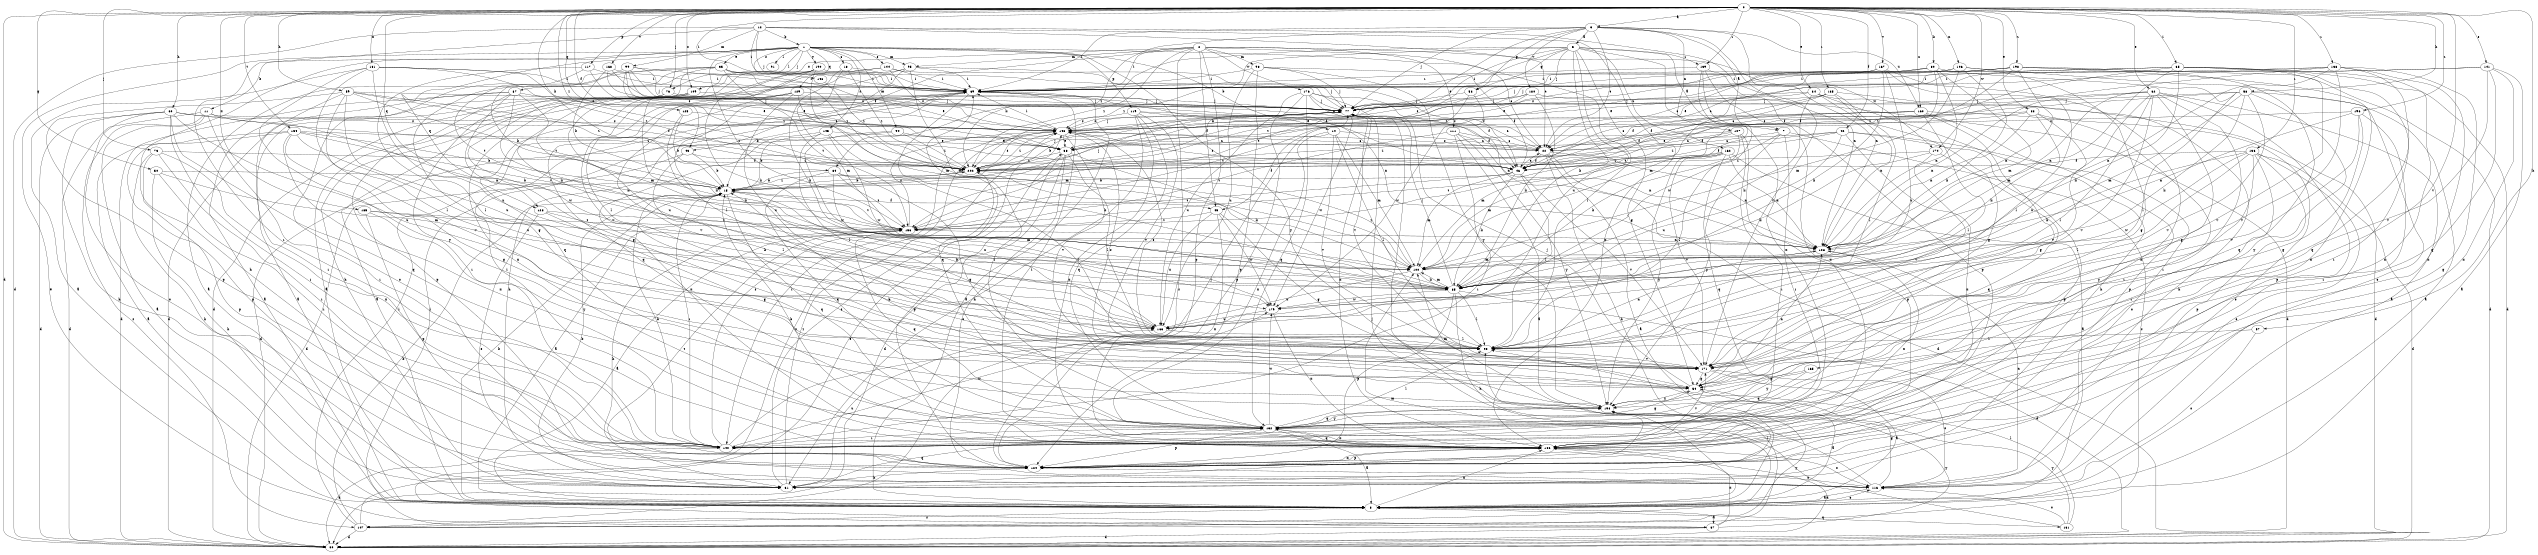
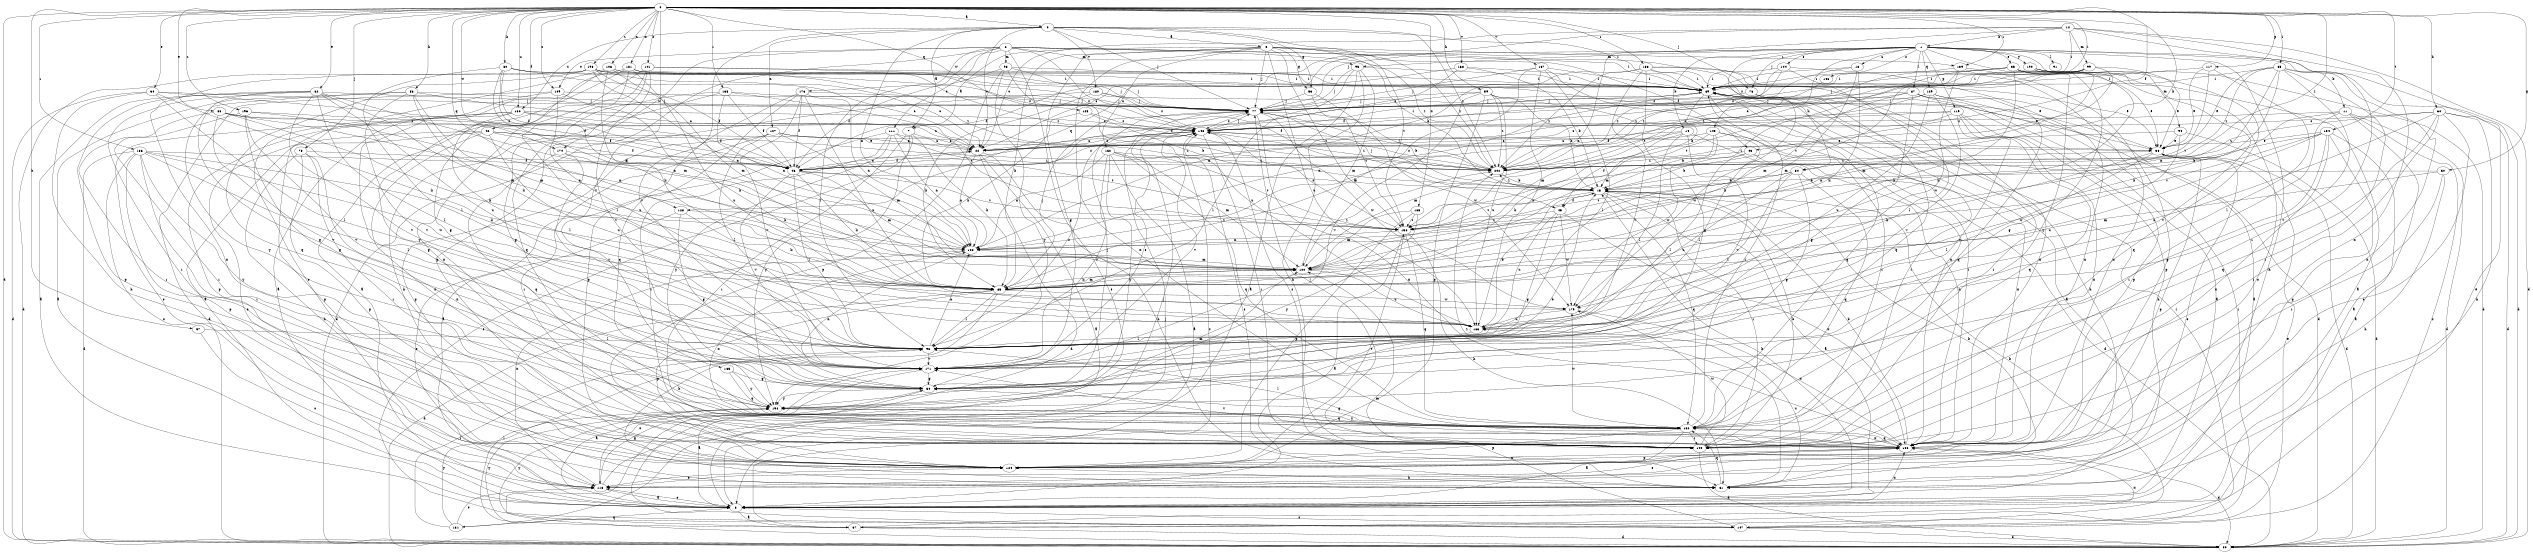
edge "138" -> "124": now "138" -> "54"
